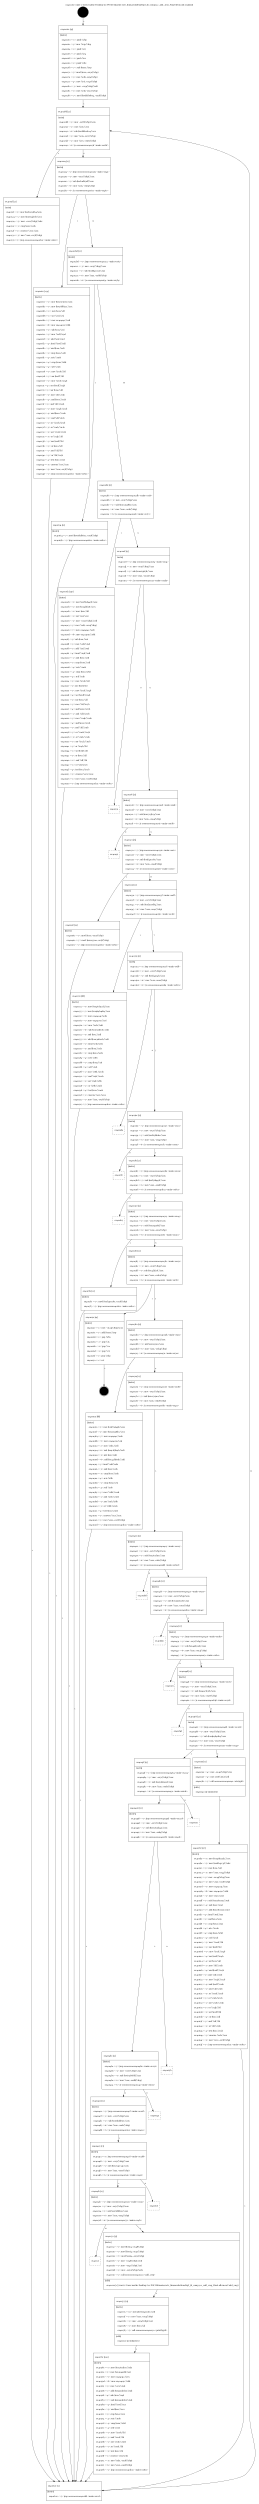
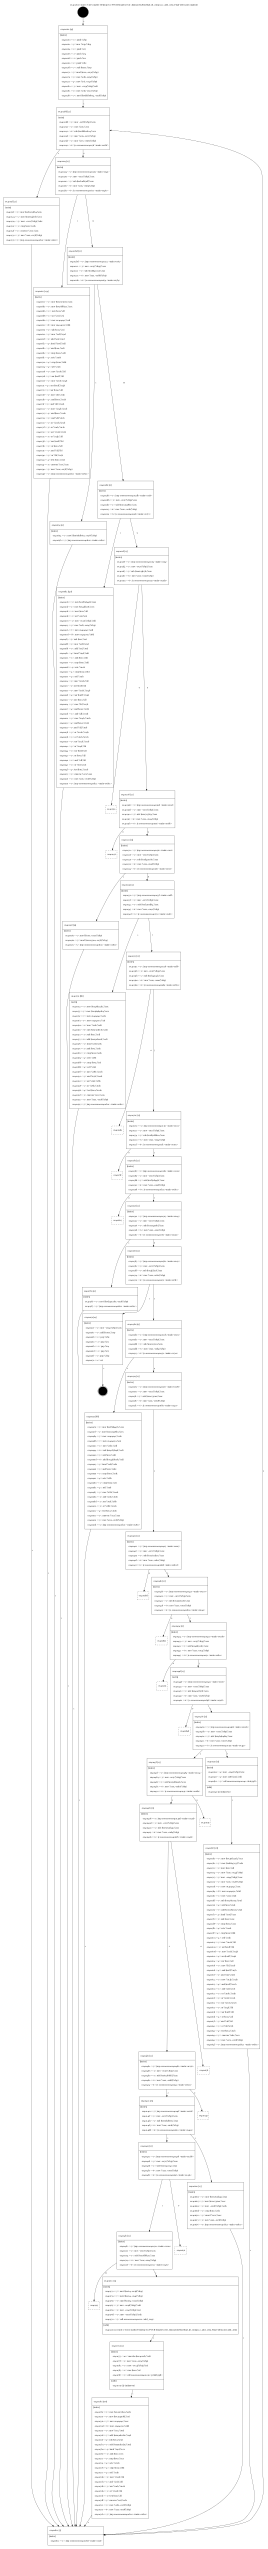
node "0x401660 [27]": added
